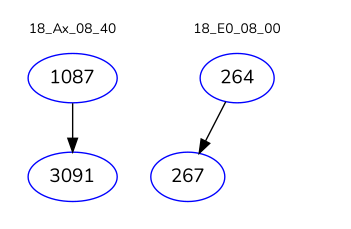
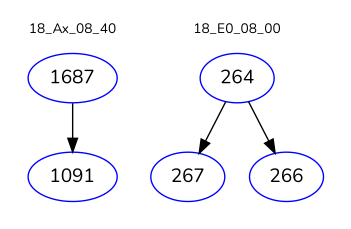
node "1087": label "1087" -> "1687"
node "3091": label "3091" -> "1091"
node "266": added
